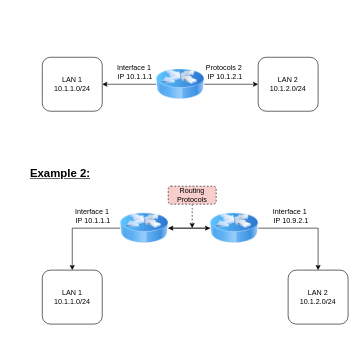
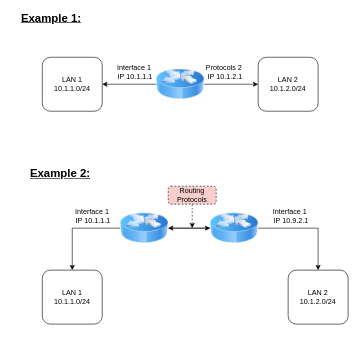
node "Example 1:": added
